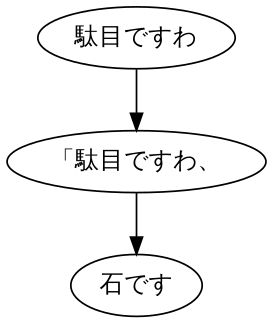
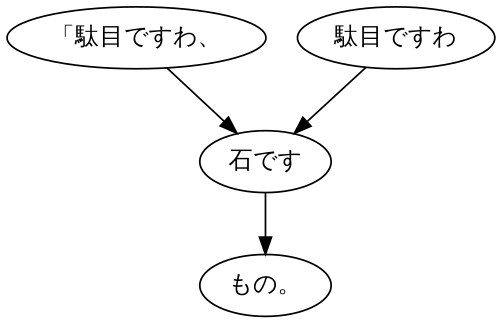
edge "駄目ですわ" -> "「駄目ですわ、": now "駄目ですわ" -> "石です"
node "もの。": added
